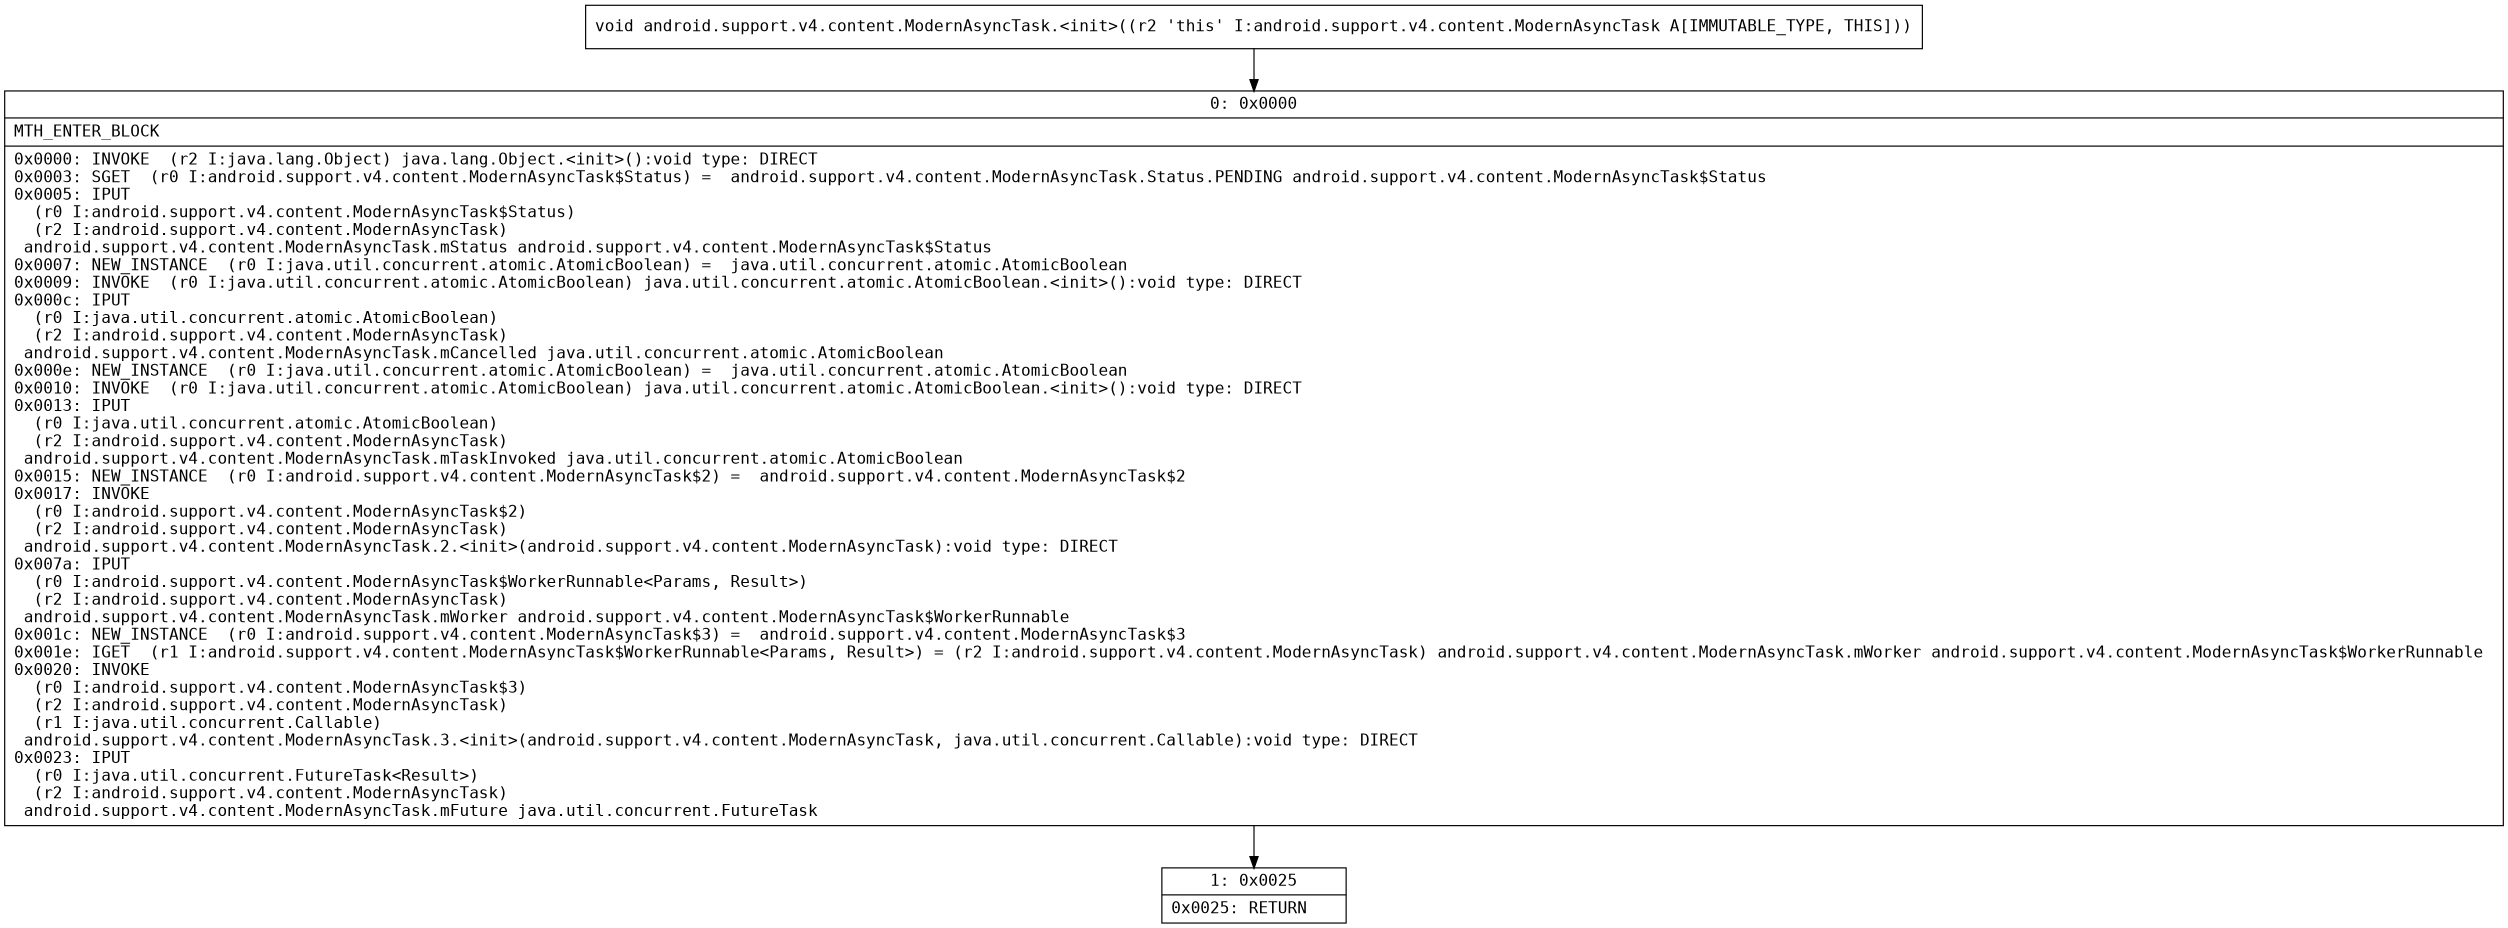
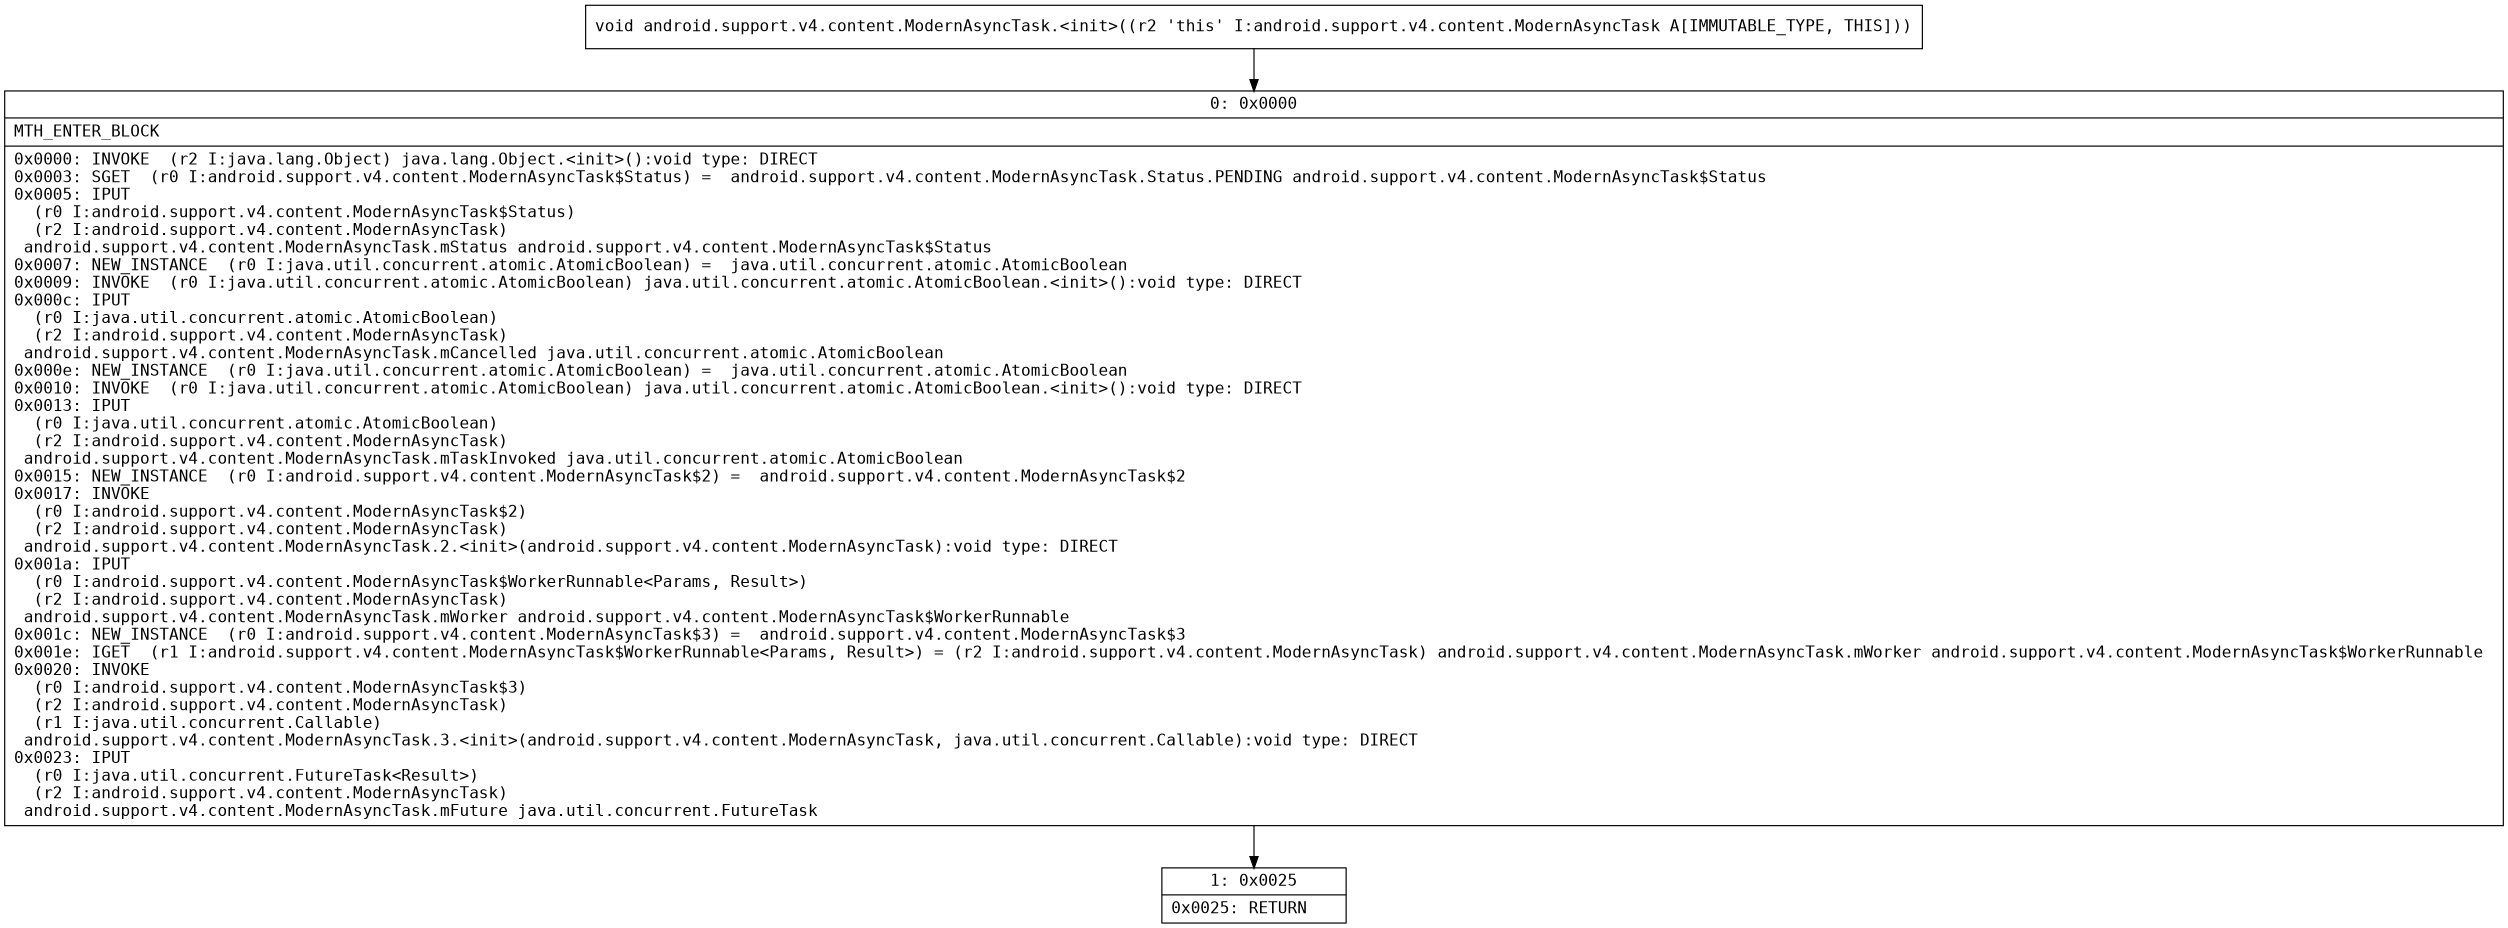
node "0: 0x0000": text "0x007a: IPUT" -> "0x001a: IPUT"
